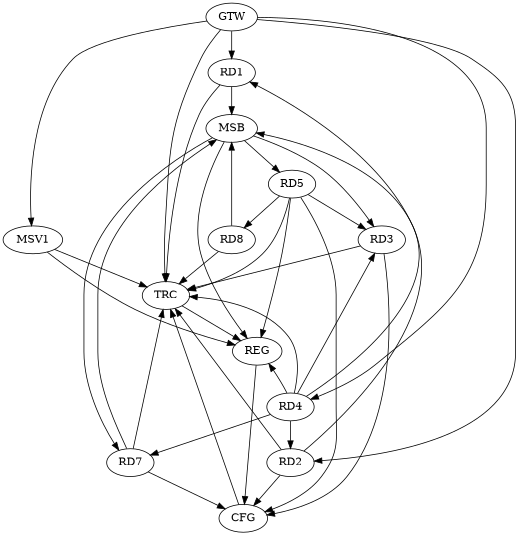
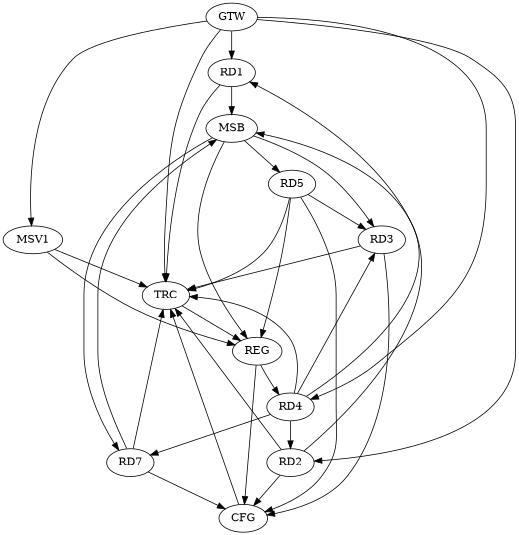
node "RD8": removed
edge "RD4" -> "REG": reversed
